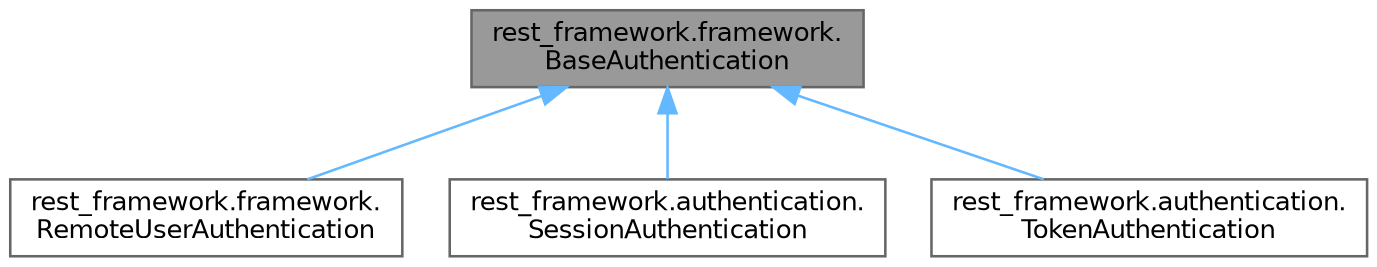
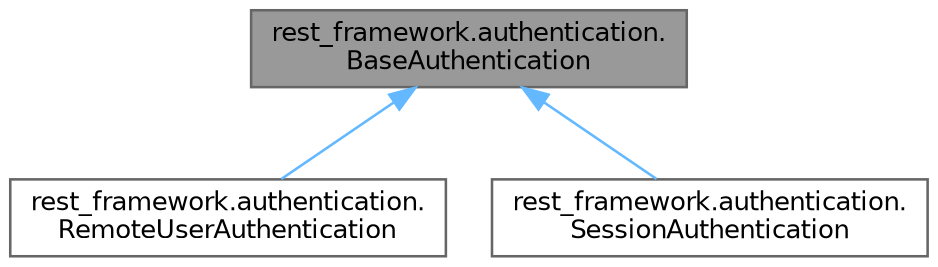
node "rest_framework.framework. BaseAuthentication": label "rest_framework.framework. BaseAuthentication" -> "rest_framework.authentication. BaseAuthentication"
node "rest_framework.framework. RemoteUserAuthentication": label "rest_framework.framework. RemoteUserAuthentication" -> "rest_framework.authentication. RemoteUserAuthentication"
node "rest_framework.authentication. TokenAuthentication": removed
